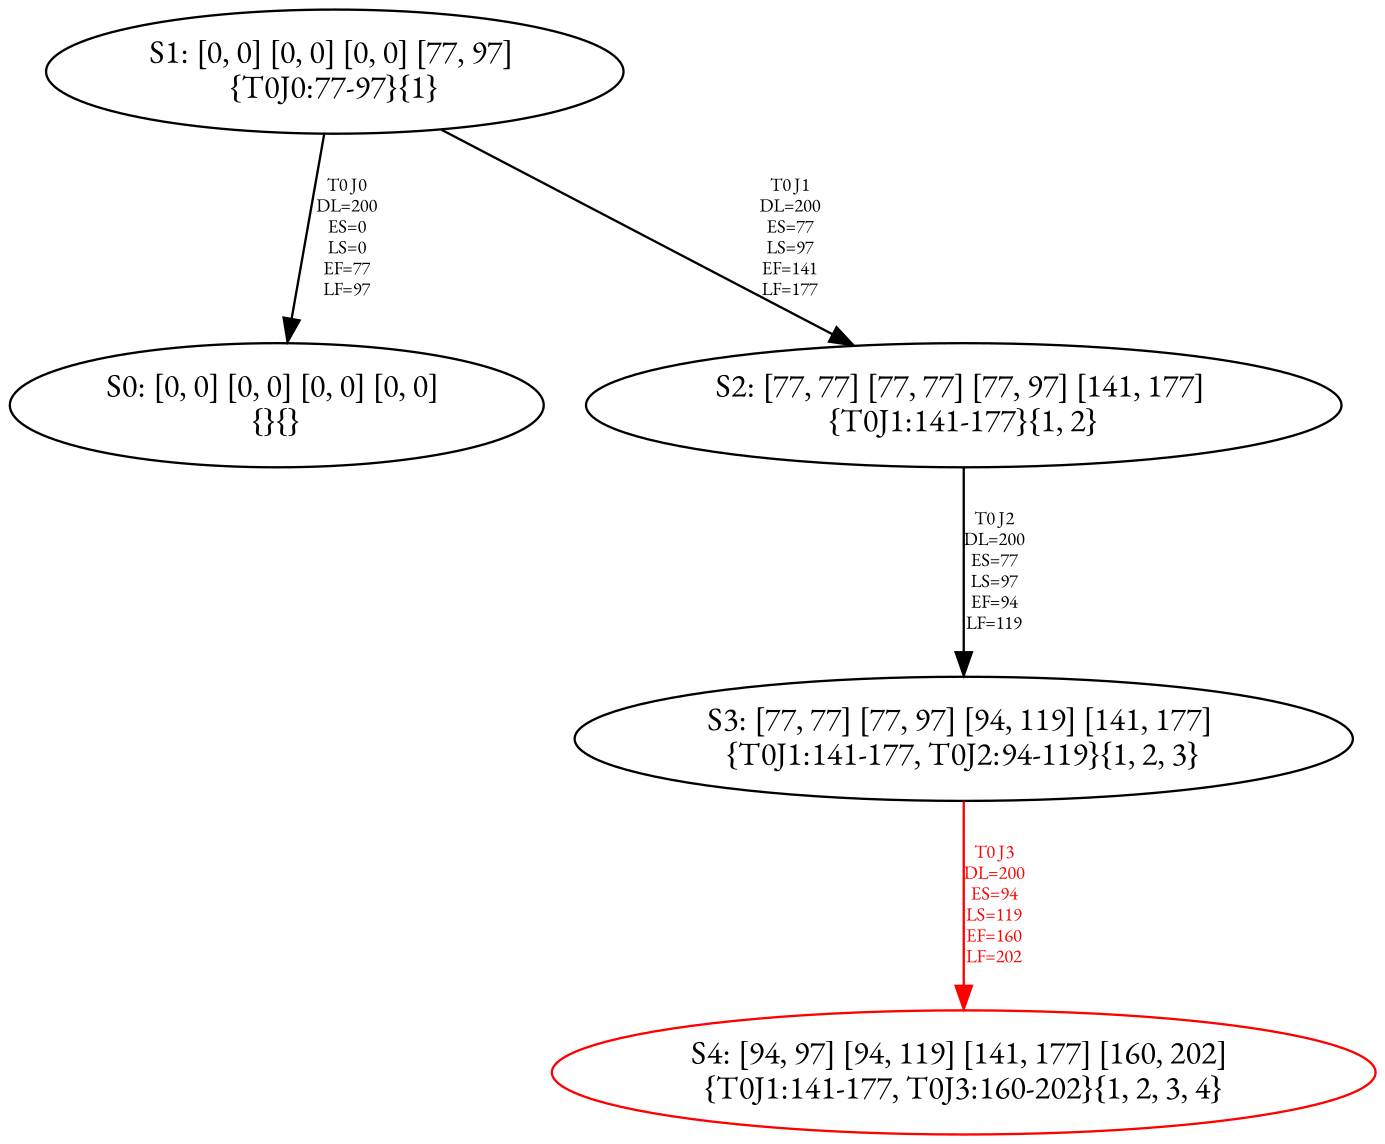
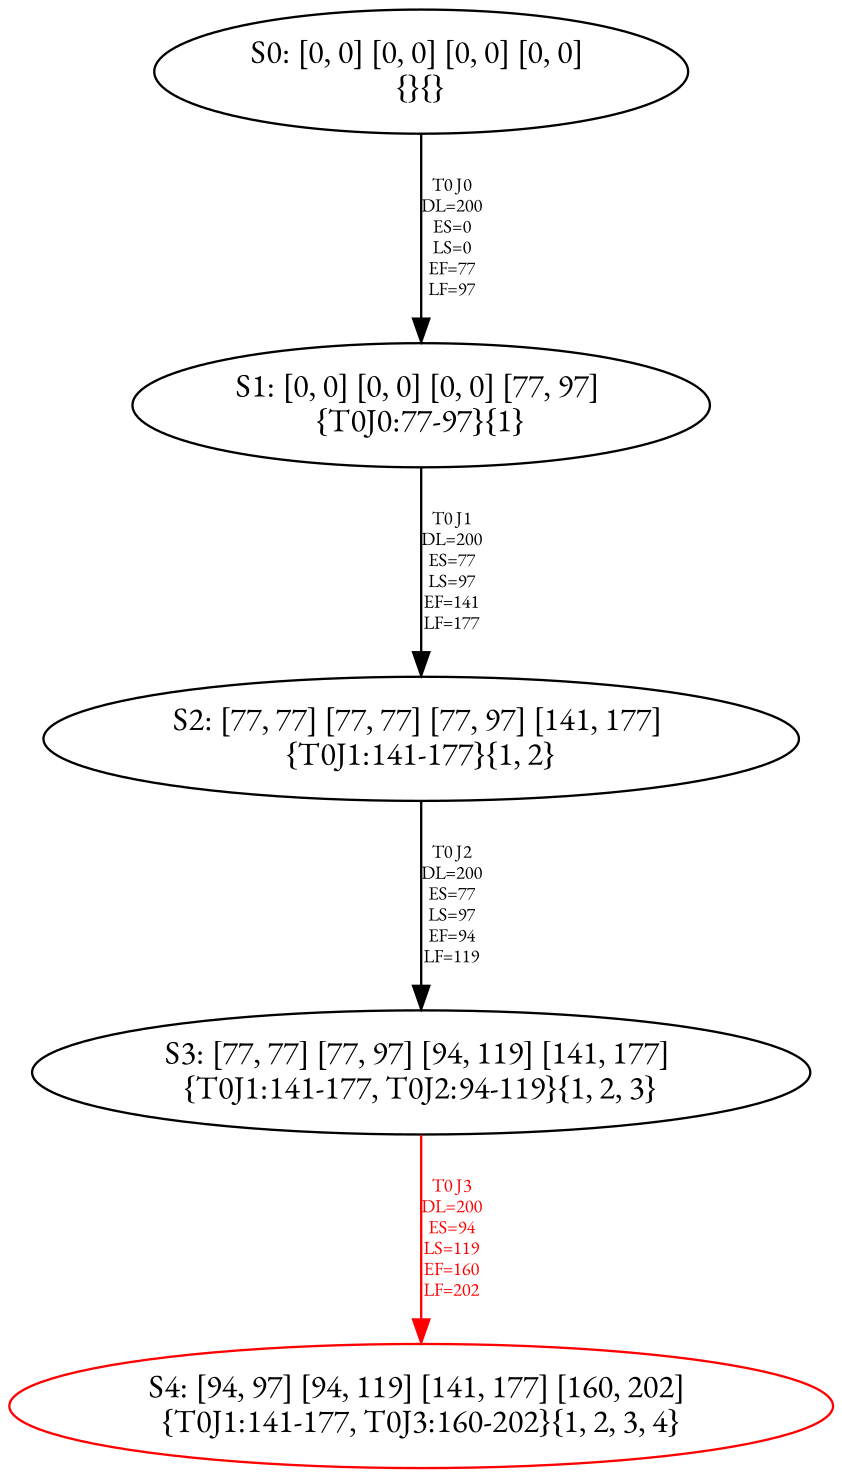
edge "S1: [0, 0] [0, 0] [0, 0] [77, 97] {T0J0:77-97}{1}" -> "S0: [0, 0] [0, 0] [0, 0] [0, 0] {}{}": reversed
